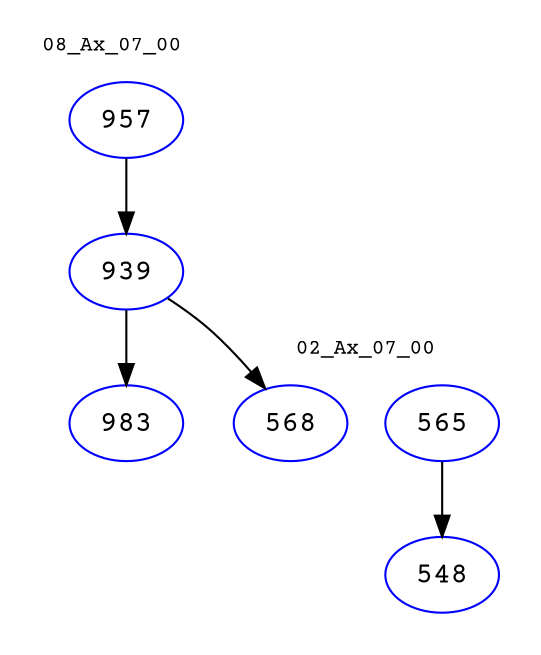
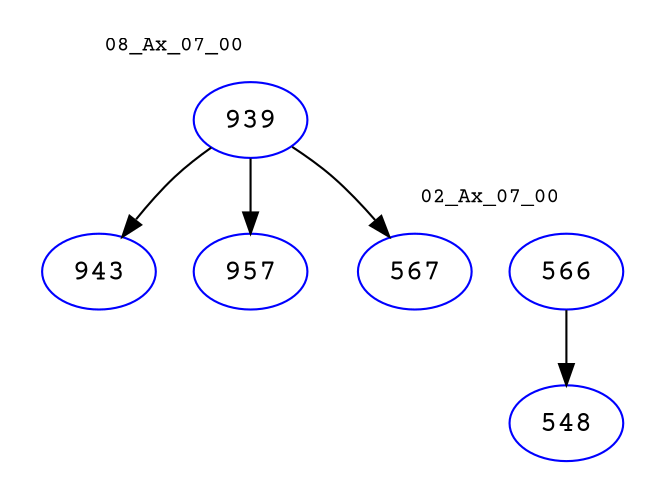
edge "957" -> "939": reversed
node "983": label "983" -> "943"
node "568": label "568" -> "567"
node "565": label "565" -> "566"
